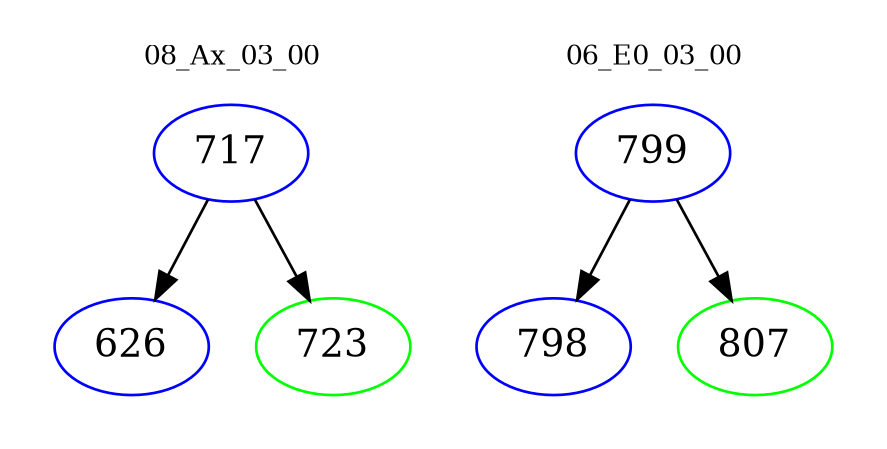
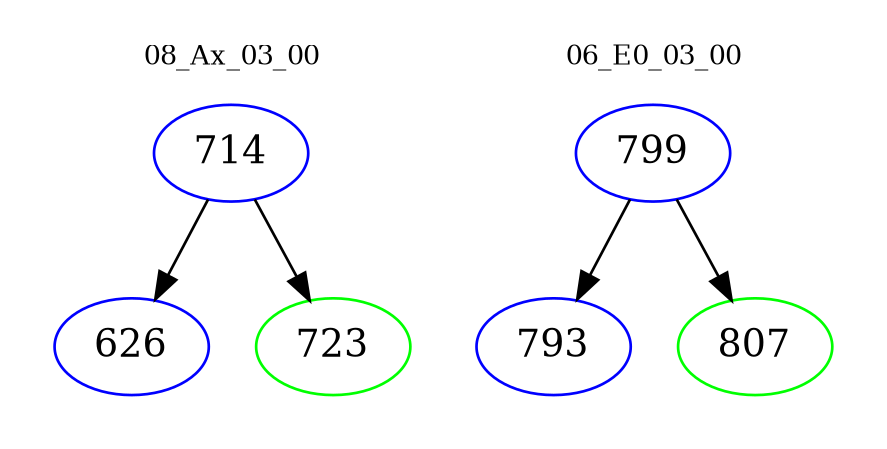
node "717": label "717" -> "714"
node "798": label "798" -> "793"
